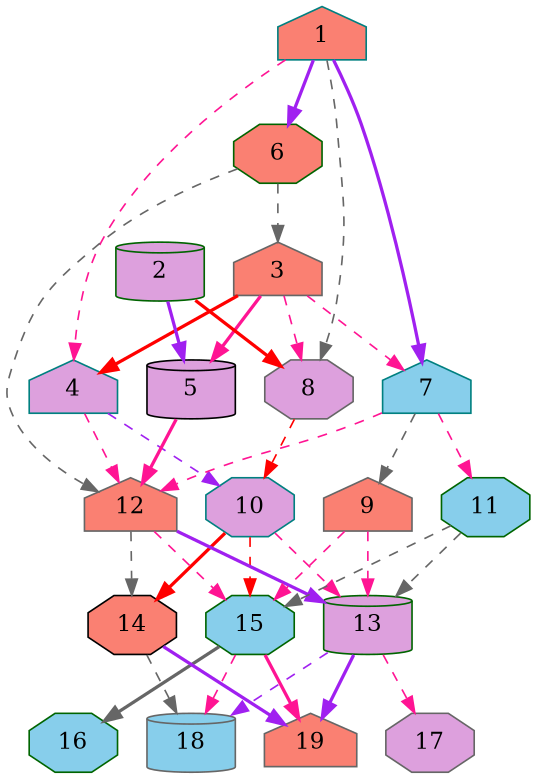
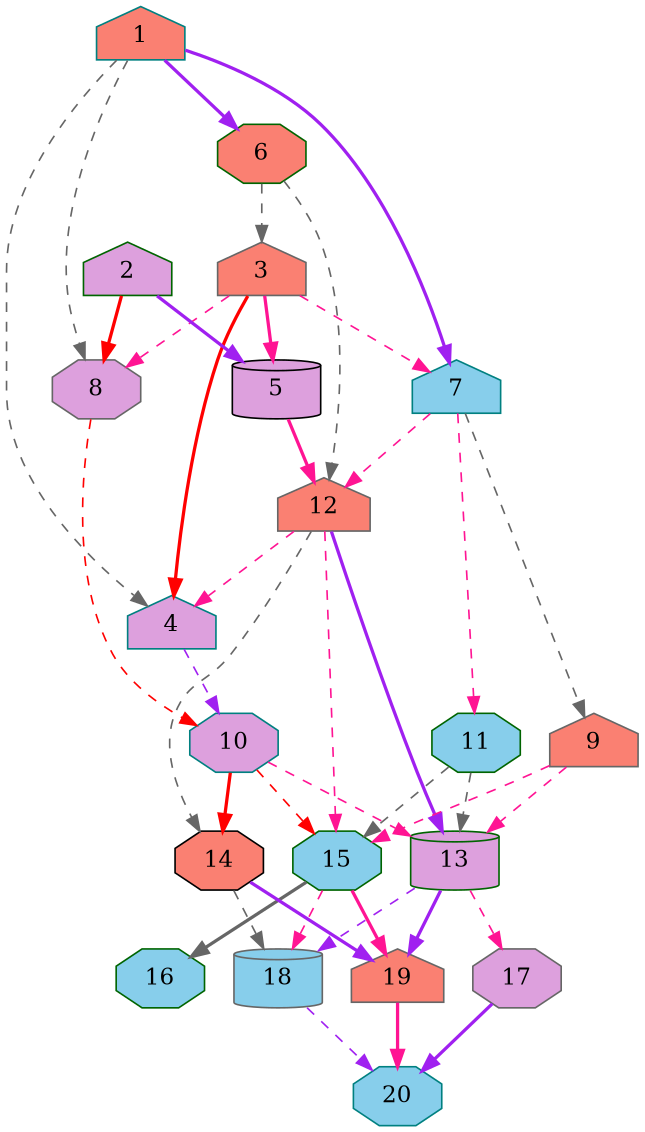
edge "1" -> "4": color deeppink -> gray40
node "2": shape cylinder -> house
edge "4" -> "12": reversed
node "20": added
